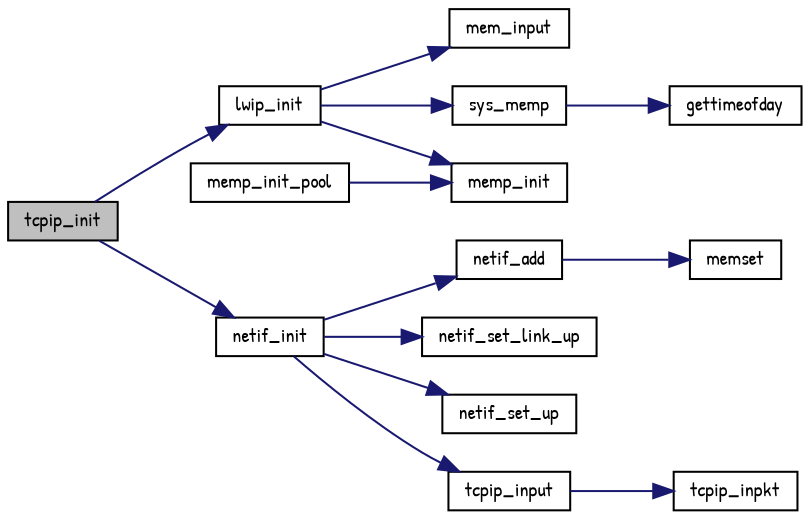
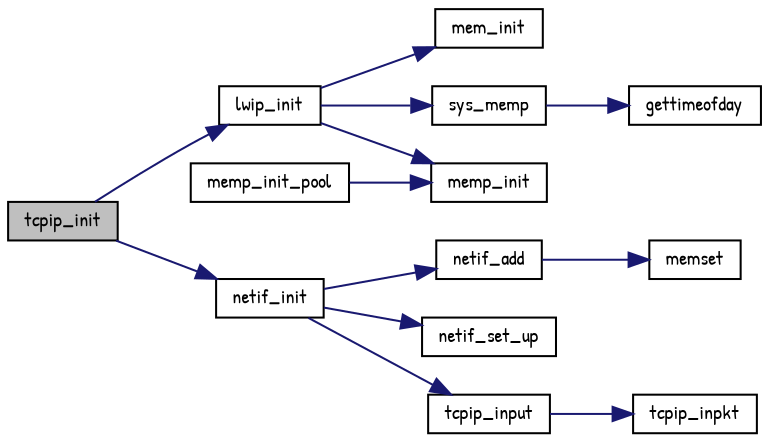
node "mem_input": label "mem_input" -> "mem_init"
node "netif_set_link_up": removed
